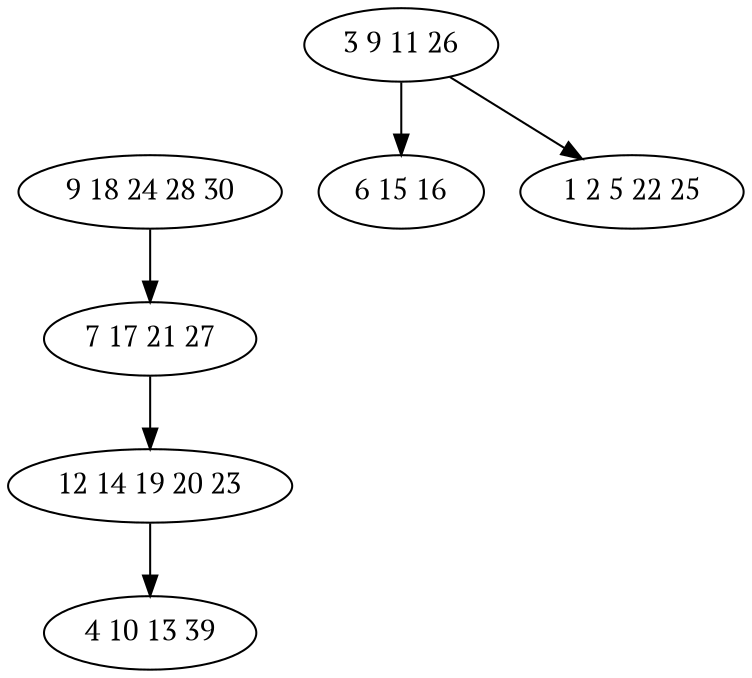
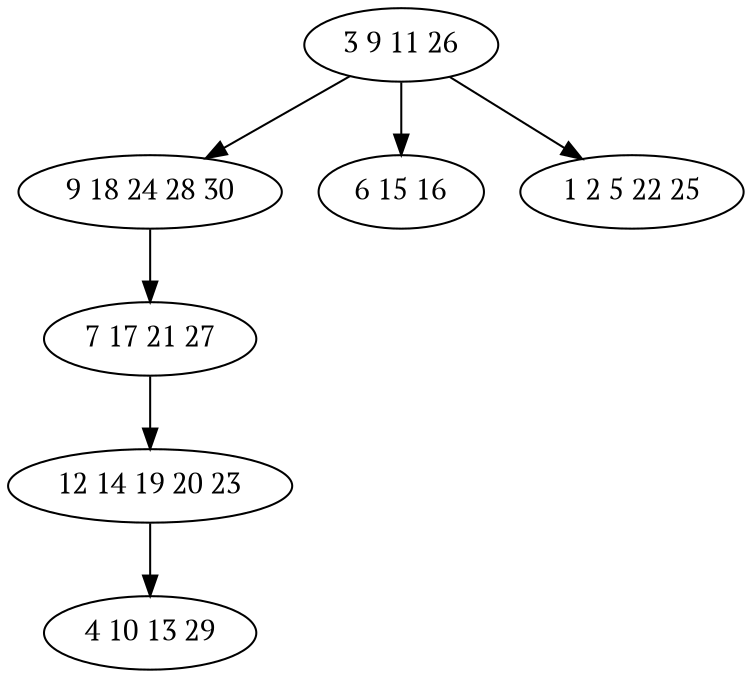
edge "3 9 11 26" -> "9 18 24 28 30": added
node "4 10 13 39": label "4 10 13 39" -> "4 10 13 29"
